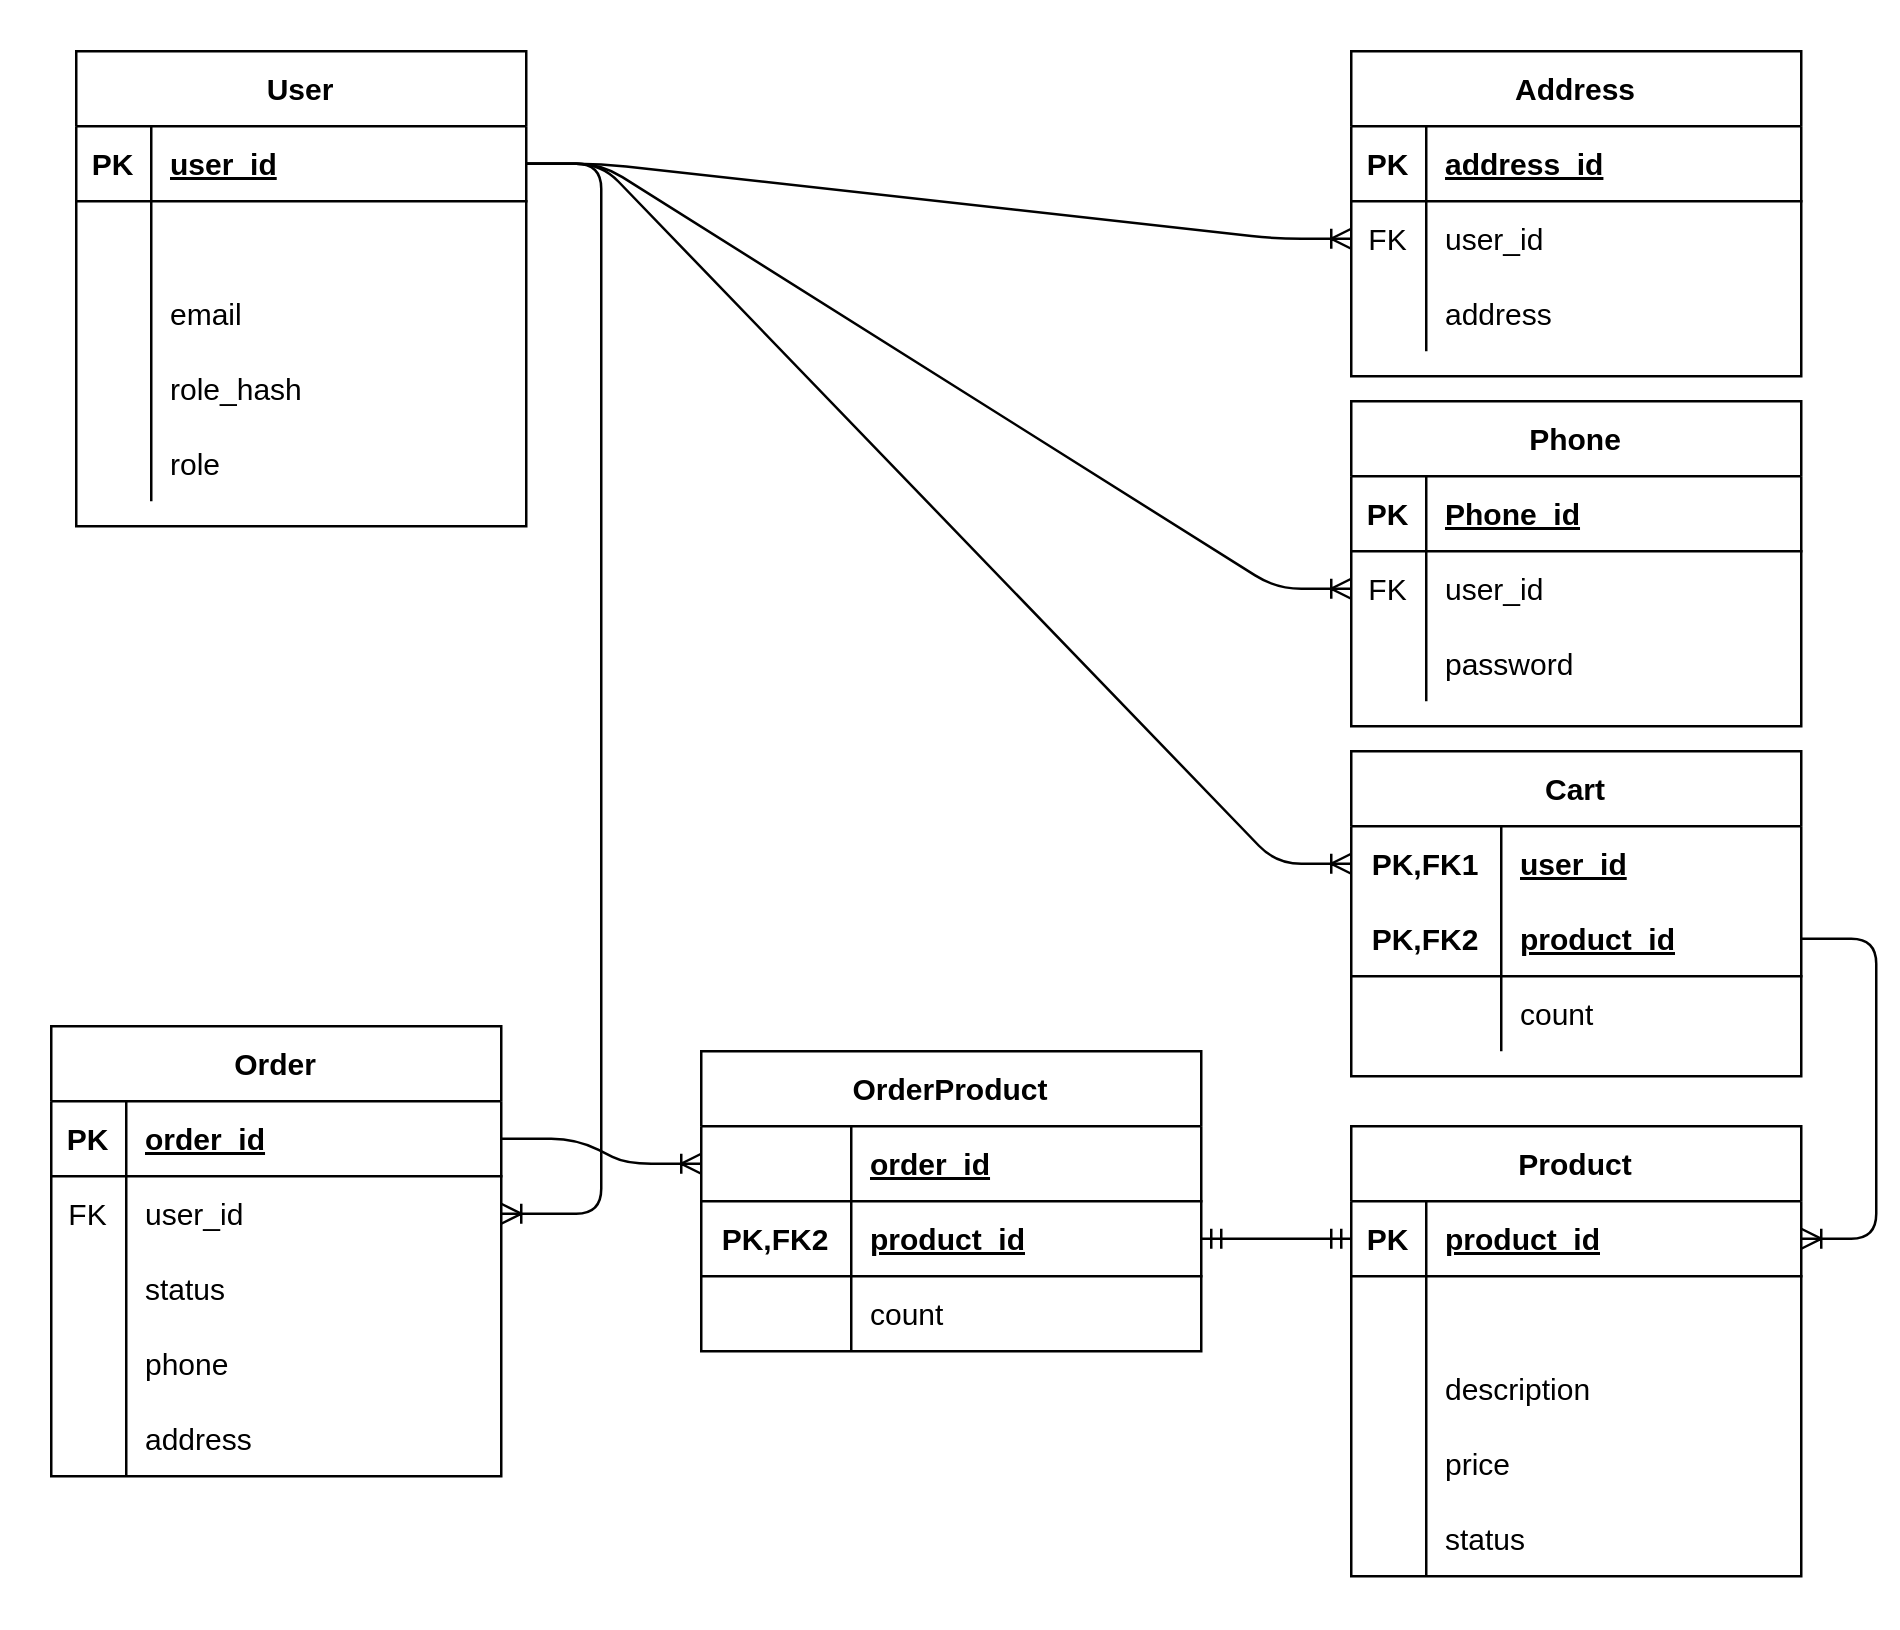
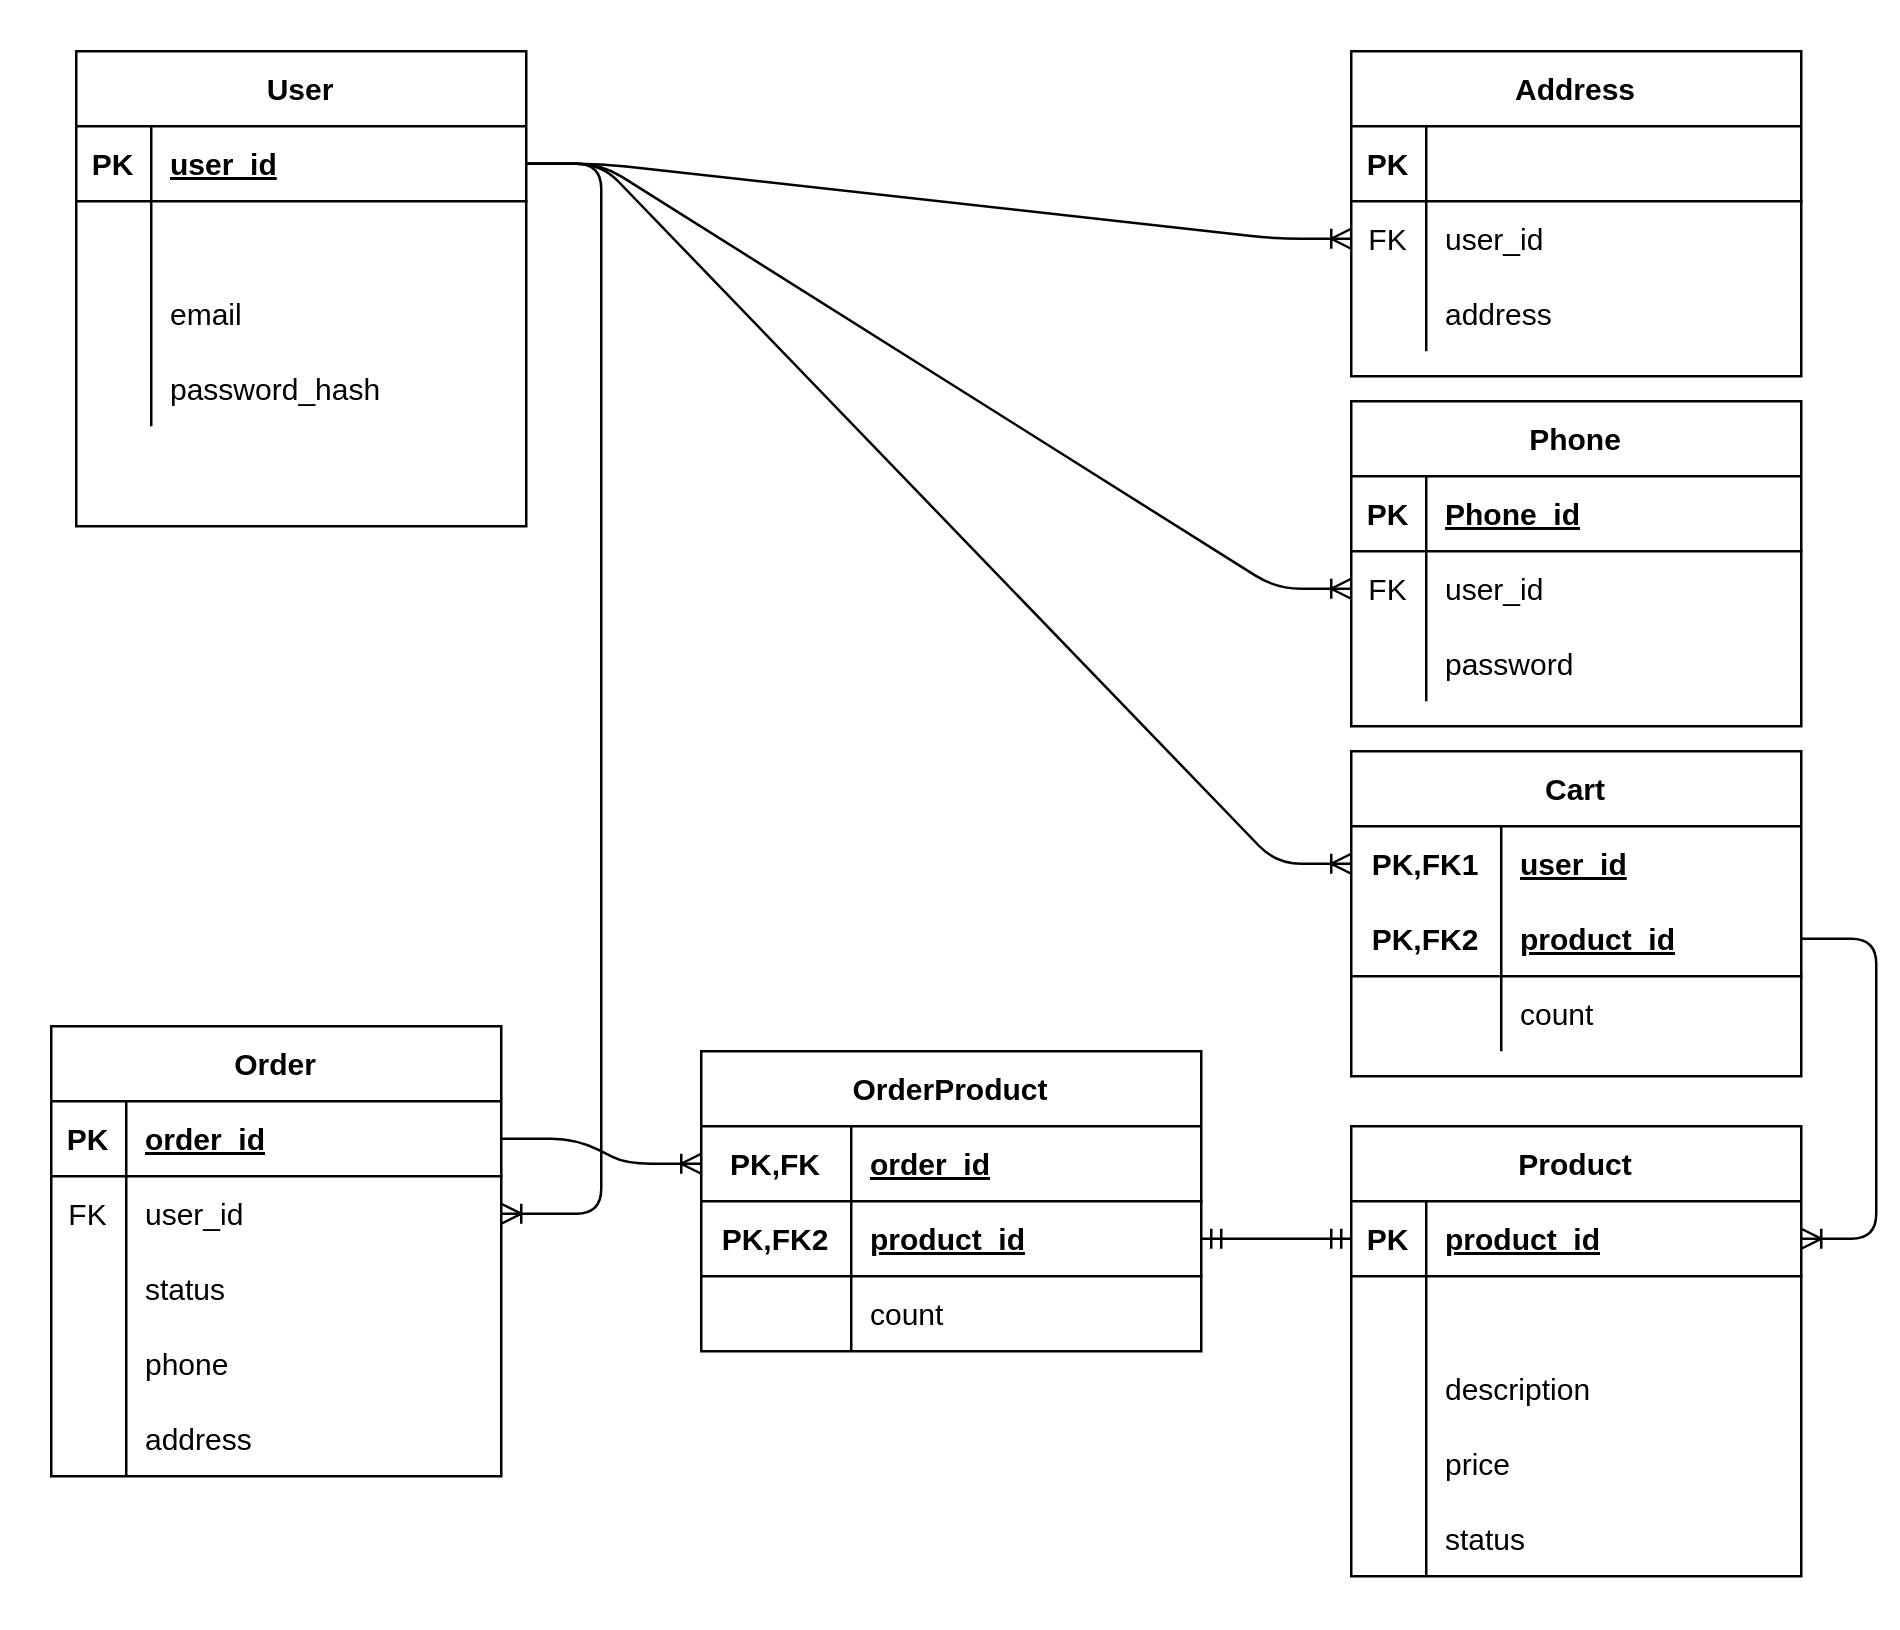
node "address_id": removed
node "role_hash": label "role_hash" -> "password_hash"
node "role": removed
node "PK,FK": added
